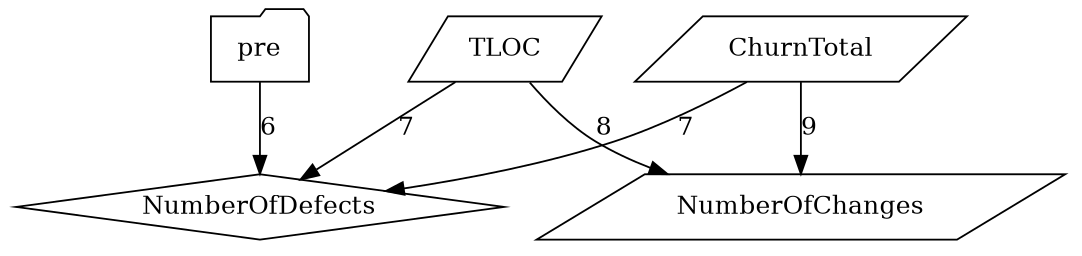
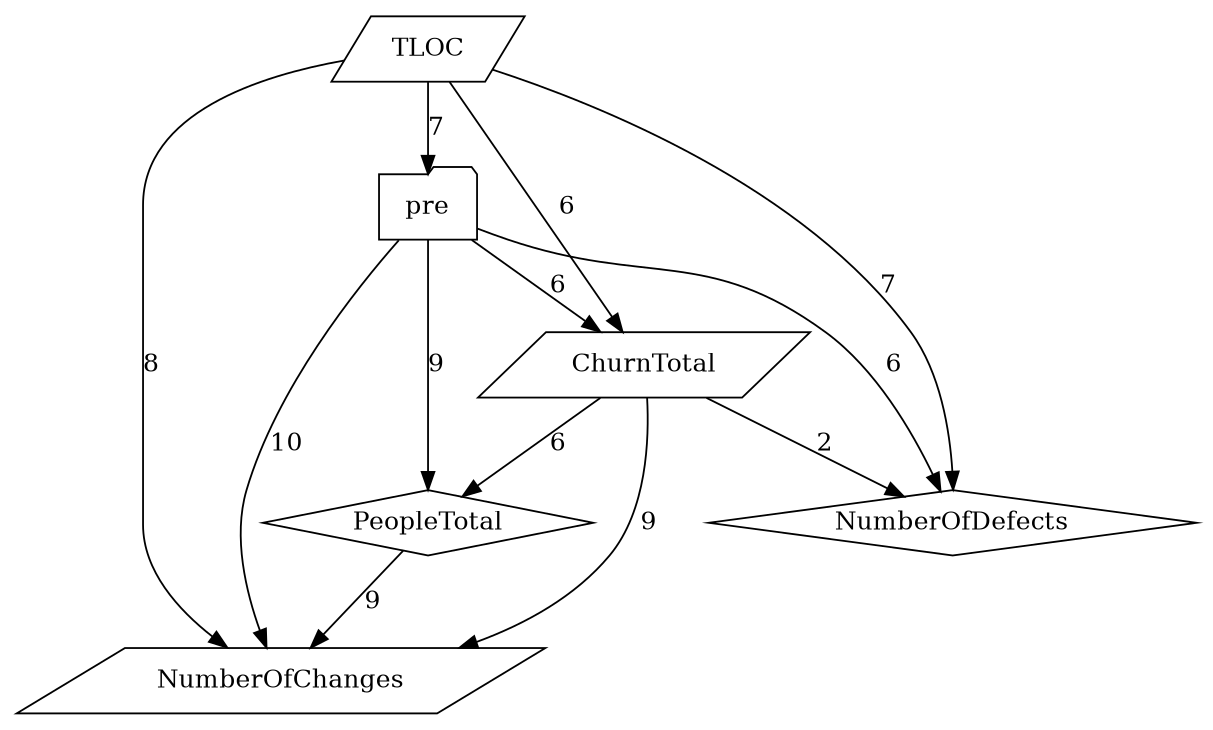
edge "TLOC" -> "pre": added, label "7"
edge "ChurnTotal" -> "NumberOfDefects": label "7" -> "2"
edge "TLOC" -> "ChurnTotal": added, label "6"
edge "pre" -> "ChurnTotal": added, label "6"
edge "pre" -> "NumberOfChanges": added, label "10"
node "PeopleTotal": added
